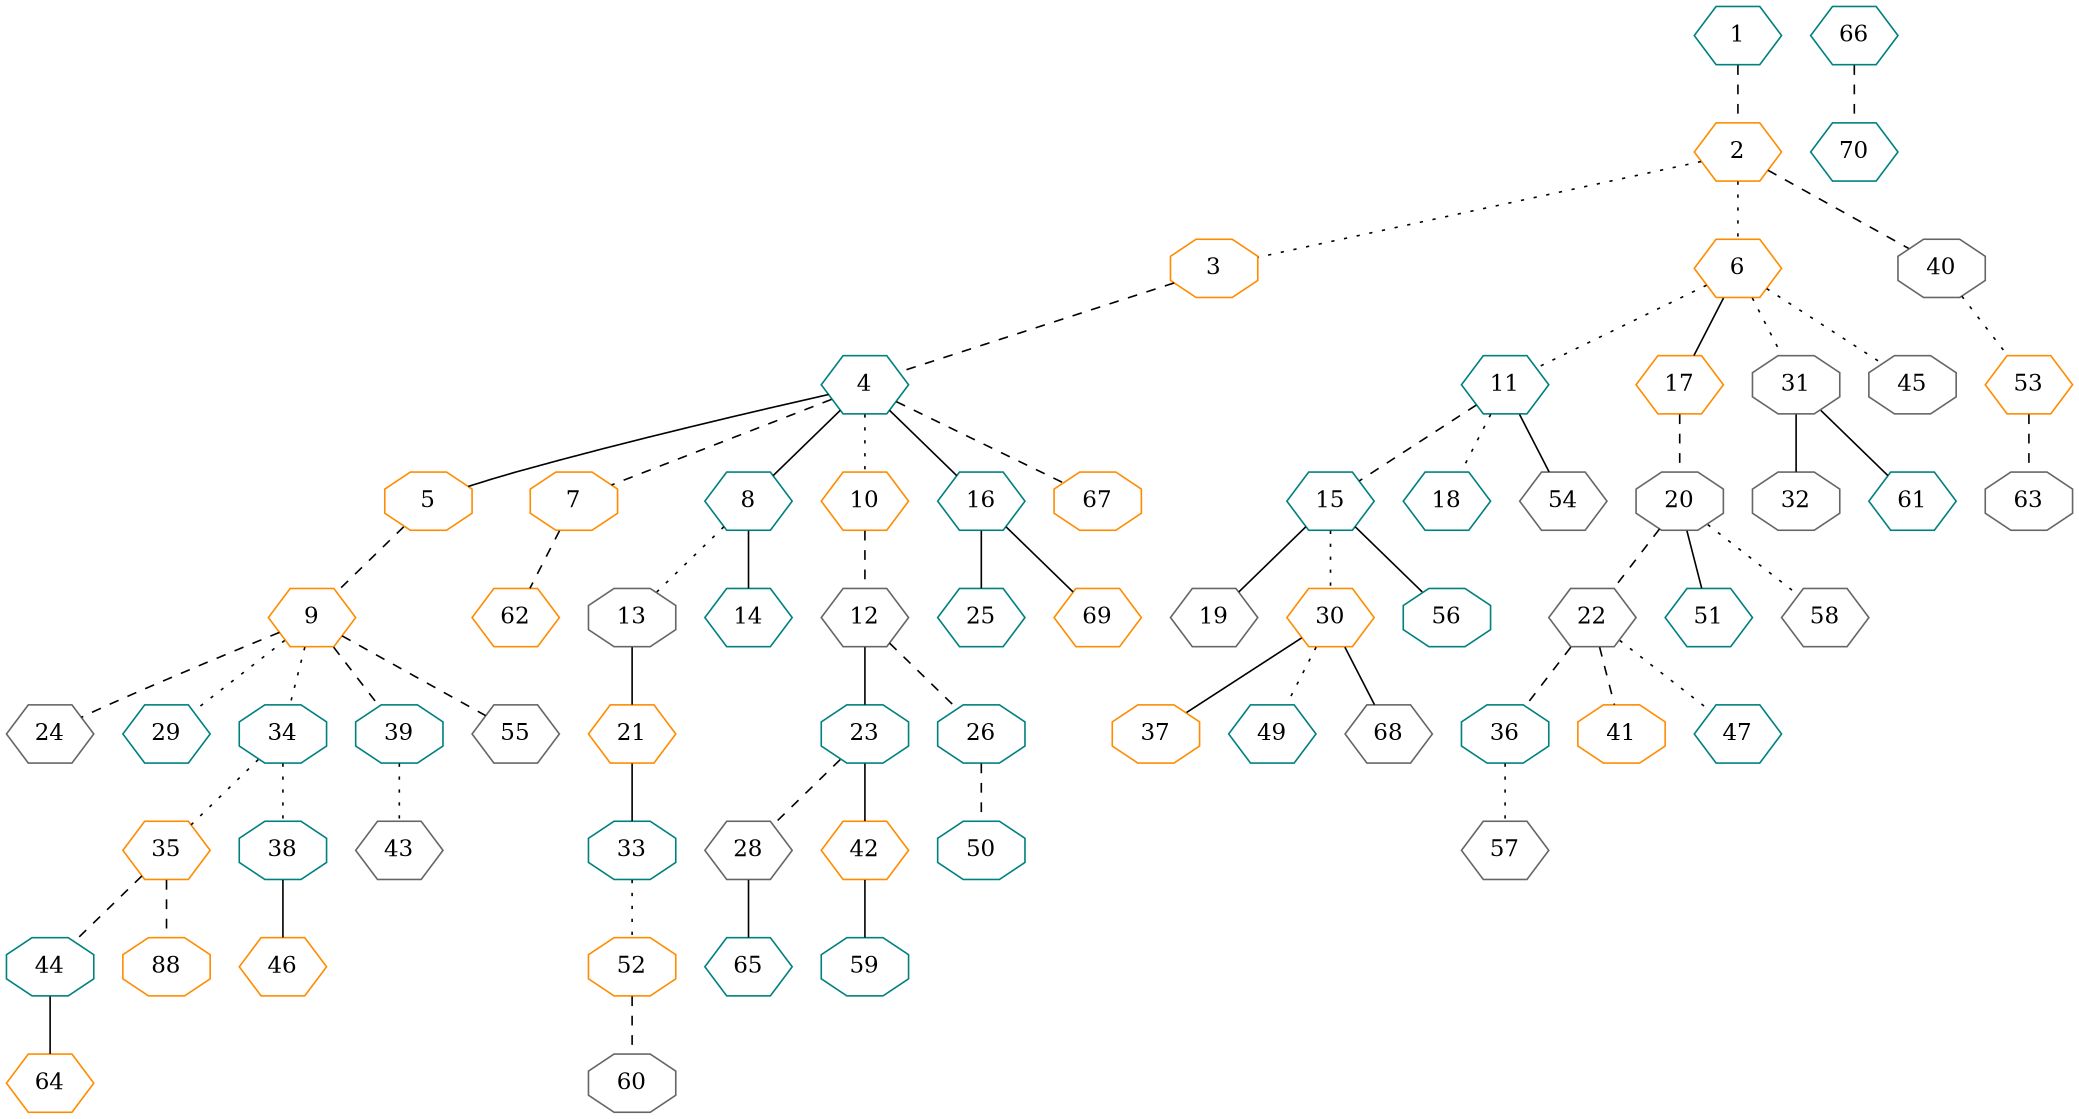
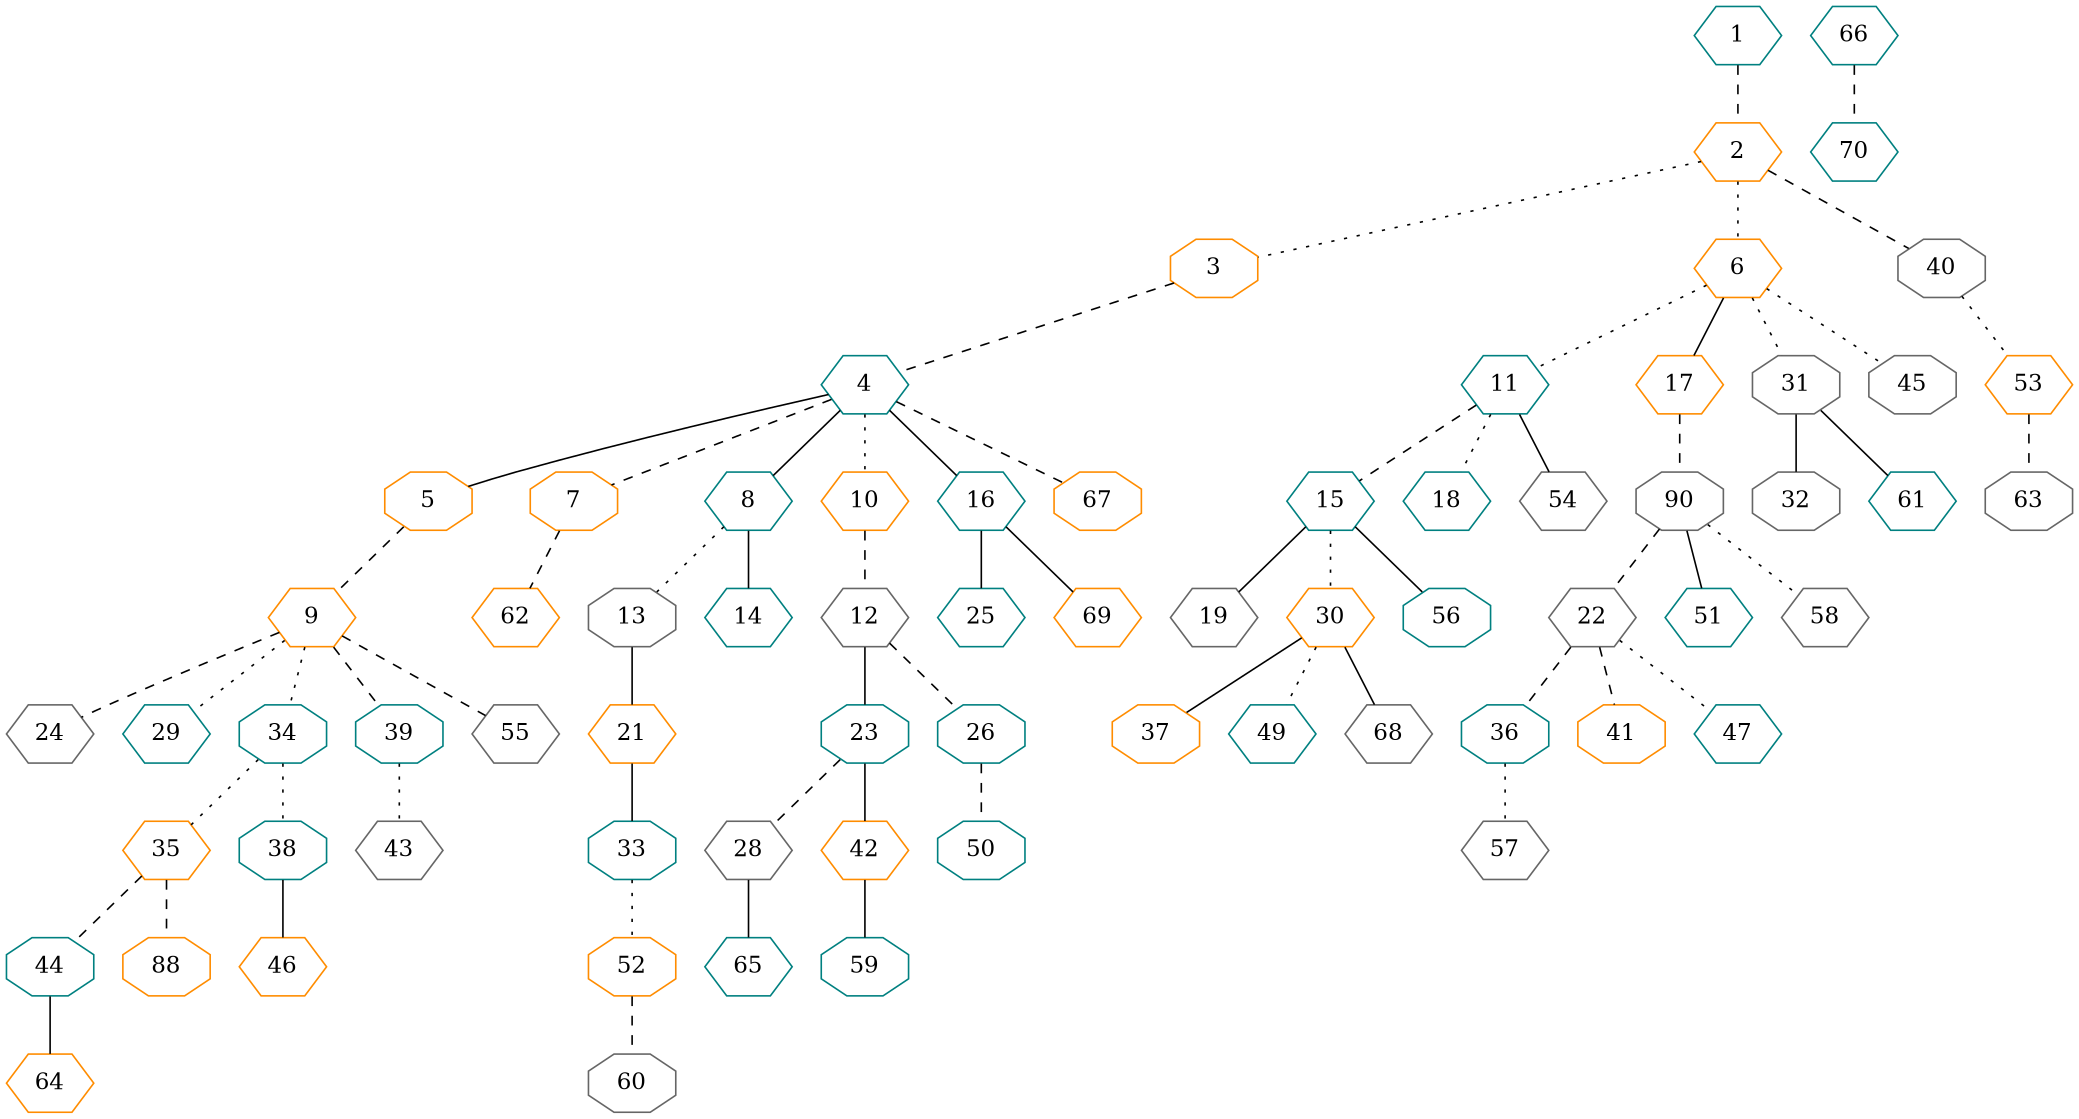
node "20": label "20" -> "90"
